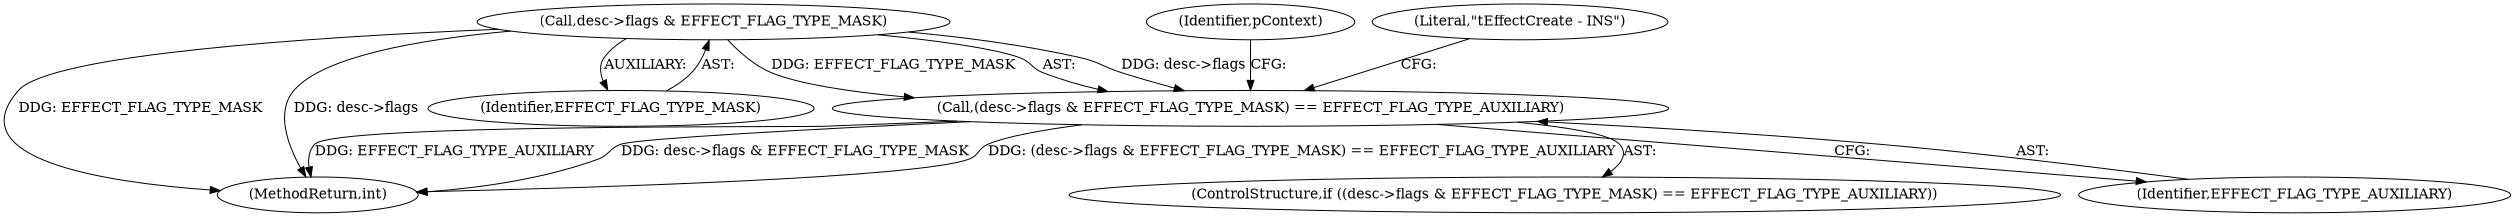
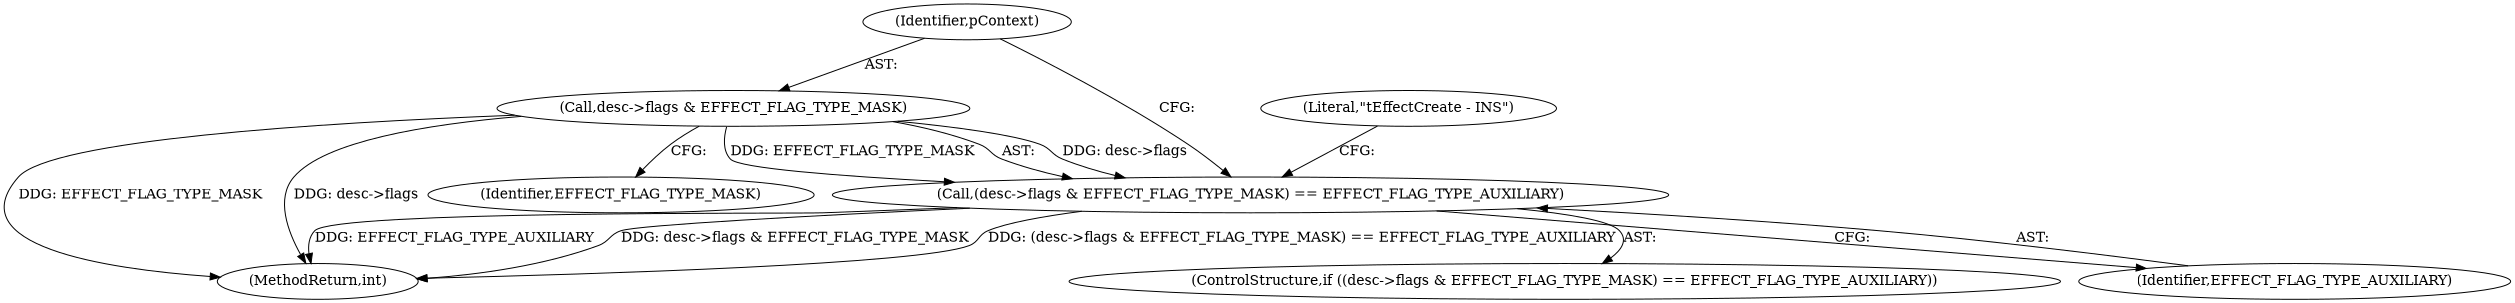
edge "(Call,desc->flags & EFFECT_FLAG_TYPE_MASK)" -> "(Identifier,EFFECT_FLAG_TYPE_MASK)": label "AUXILIARY: " -> "CFG: "
edge "(Identifier,EFFECT_FLAG_TYPE_MASK)" -> "(Call,desc->flags & EFFECT_FLAG_TYPE_MASK)": now "(Identifier,pContext)" -> "(Call,desc->flags & EFFECT_FLAG_TYPE_MASK)"
